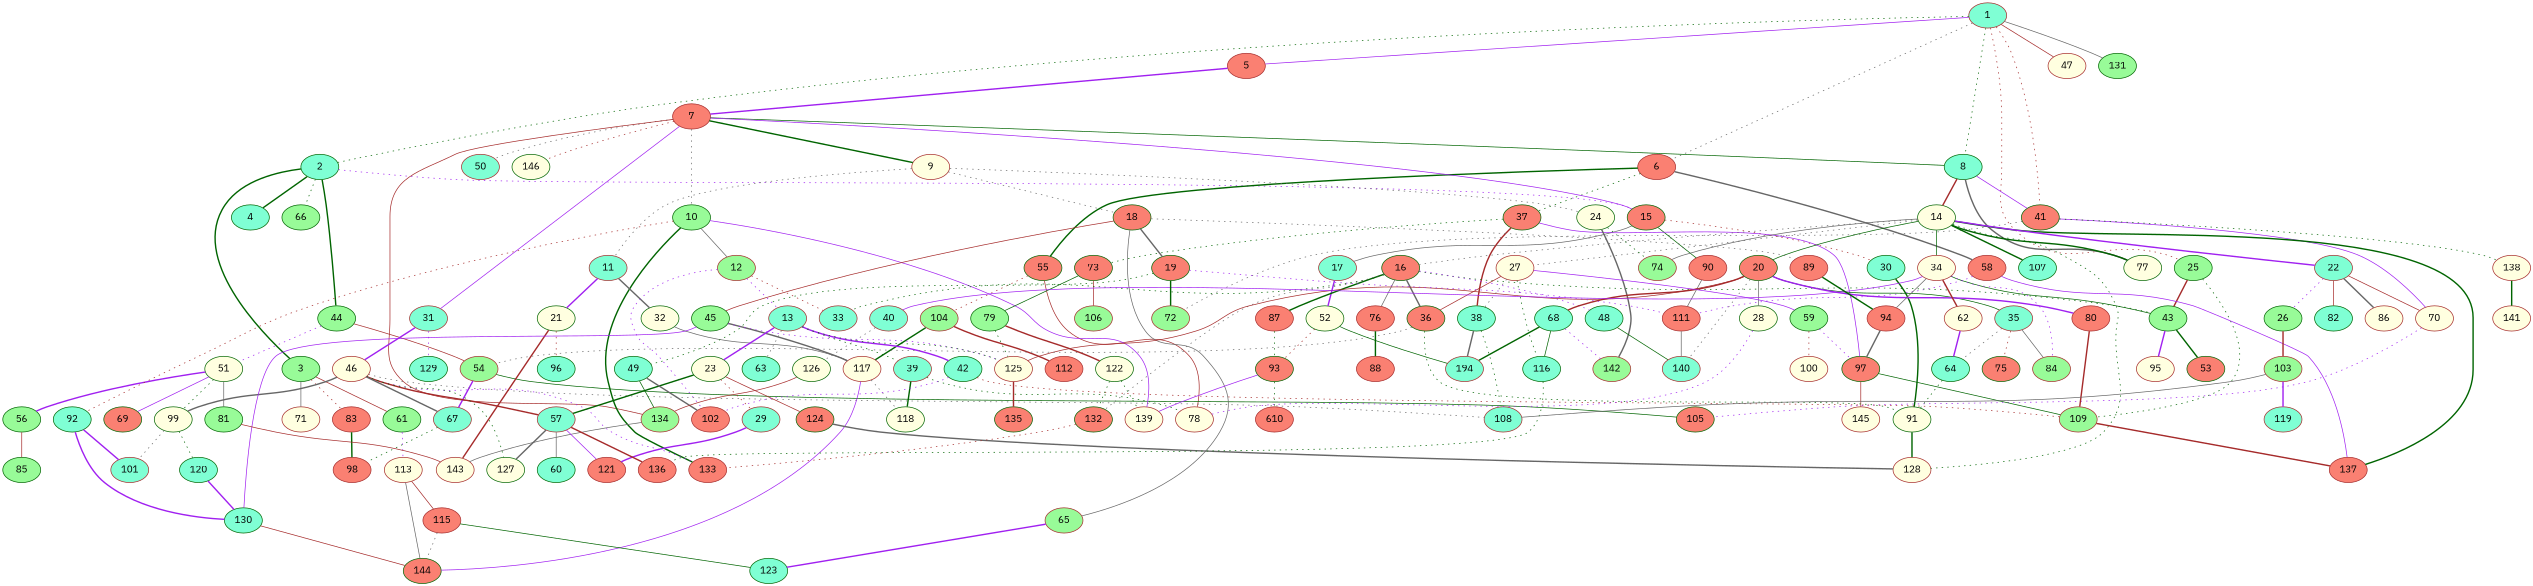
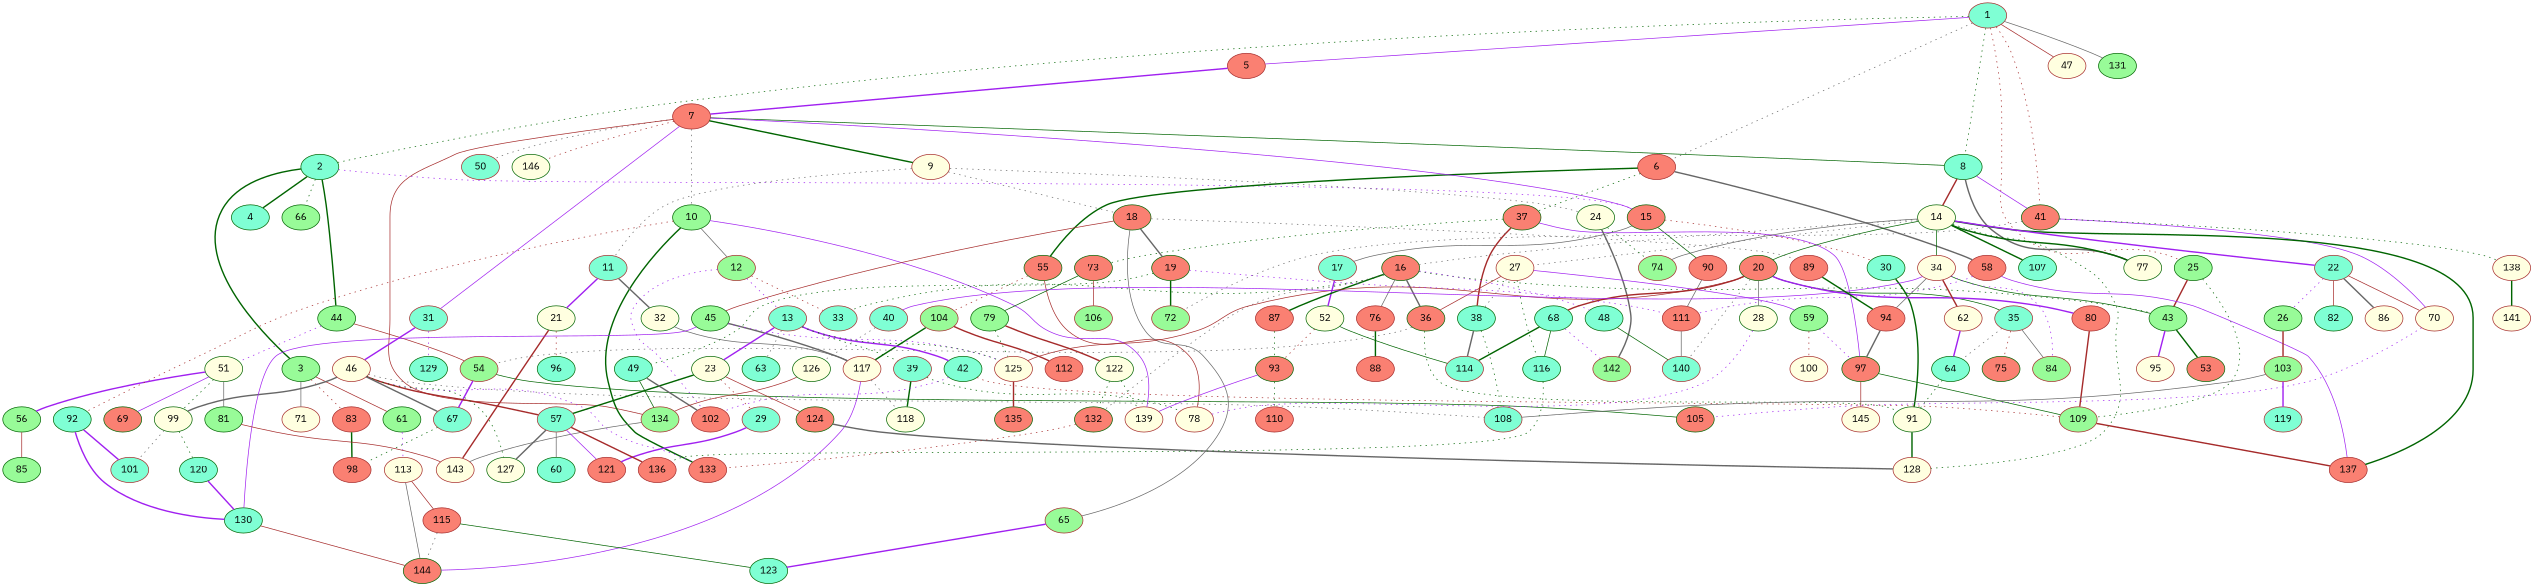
node "194": label "194" -> "114"
node "610": label "610" -> "110"
